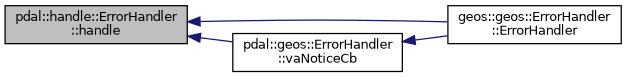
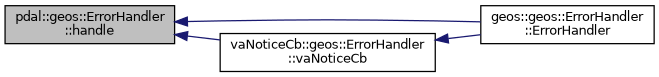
node "pdal::handle::ErrorHandler ::handle": label "pdal::handle::ErrorHandler ::handle" -> "pdal::geos::ErrorHandler ::handle"
node "pdal::geos::ErrorHandler ::vaNoticeCb": label "pdal::geos::ErrorHandler ::vaNoticeCb" -> "vaNoticeCb::geos::ErrorHandler ::vaNoticeCb"
